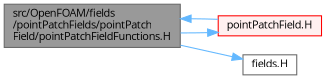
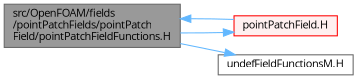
node "fields.H": label "fields.H" -> "undefFieldFunctionsM.H"
